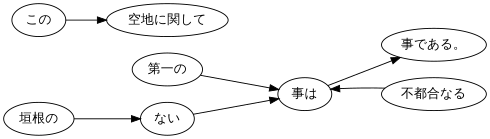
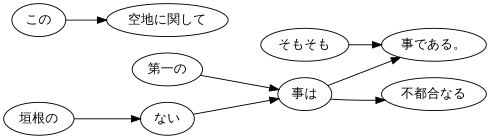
node "そもそも": added
edge "不都合なる" -> "事は": reversed
